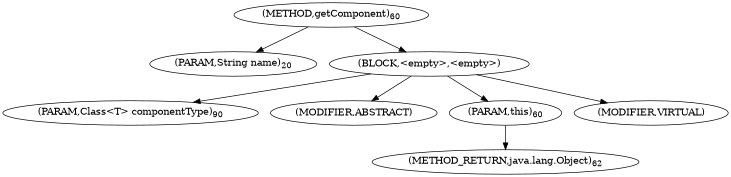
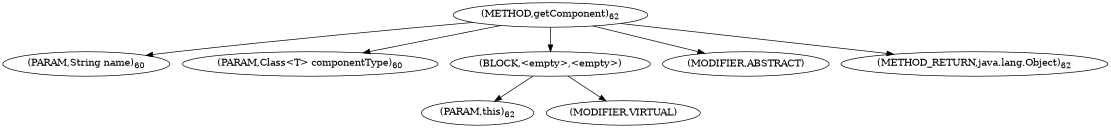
node "(METHOD,getComponent)": text "60" -> "62"
node "(PARAM,String name)": text "20" -> "60"
edge "(BLOCK,<empty>,<empty>)" -> "(MODIFIER,ABSTRACT)": now "(METHOD,getComponent)" -> "(MODIFIER,ABSTRACT)"
edge "(BLOCK,<empty>,<empty>)" -> "(PARAM,Class<T> componentType)": now "(METHOD,getComponent)" -> "(PARAM,Class<T> componentType)"
node "(PARAM,Class<T> componentType)": text "90" -> "60"
node "(PARAM,this)": text "60" -> "62"
edge "(PARAM,this)" -> "(METHOD_RETURN,java.lang.Object)": now "(METHOD,getComponent)" -> "(METHOD_RETURN,java.lang.Object)"
